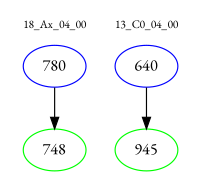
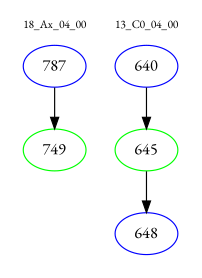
node "780": label "780" -> "787"
node "748": label "748" -> "749"
node "945": label "945" -> "645"
node "648": added
